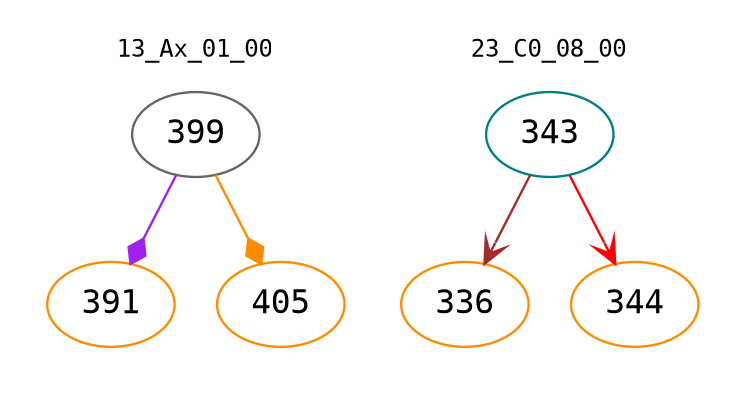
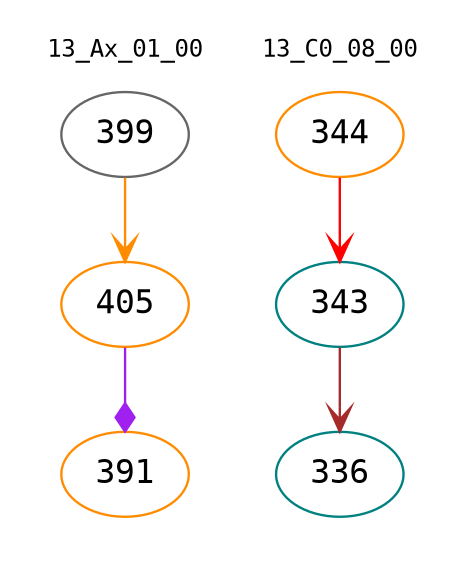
cluster "23_C0_08_00": label "23_C0_08_00" -> "13_C0_08_00"
edge "399" -> "391": now "405" -> "391"
edge "399" -> "405": arrowhead diamond -> vee
edge "343" -> "344": reversed
node "336": color darkorange -> teal
